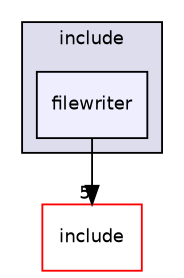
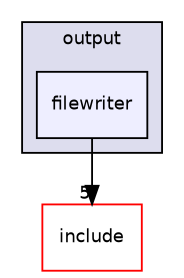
cluster "include": label "include" -> "output"
